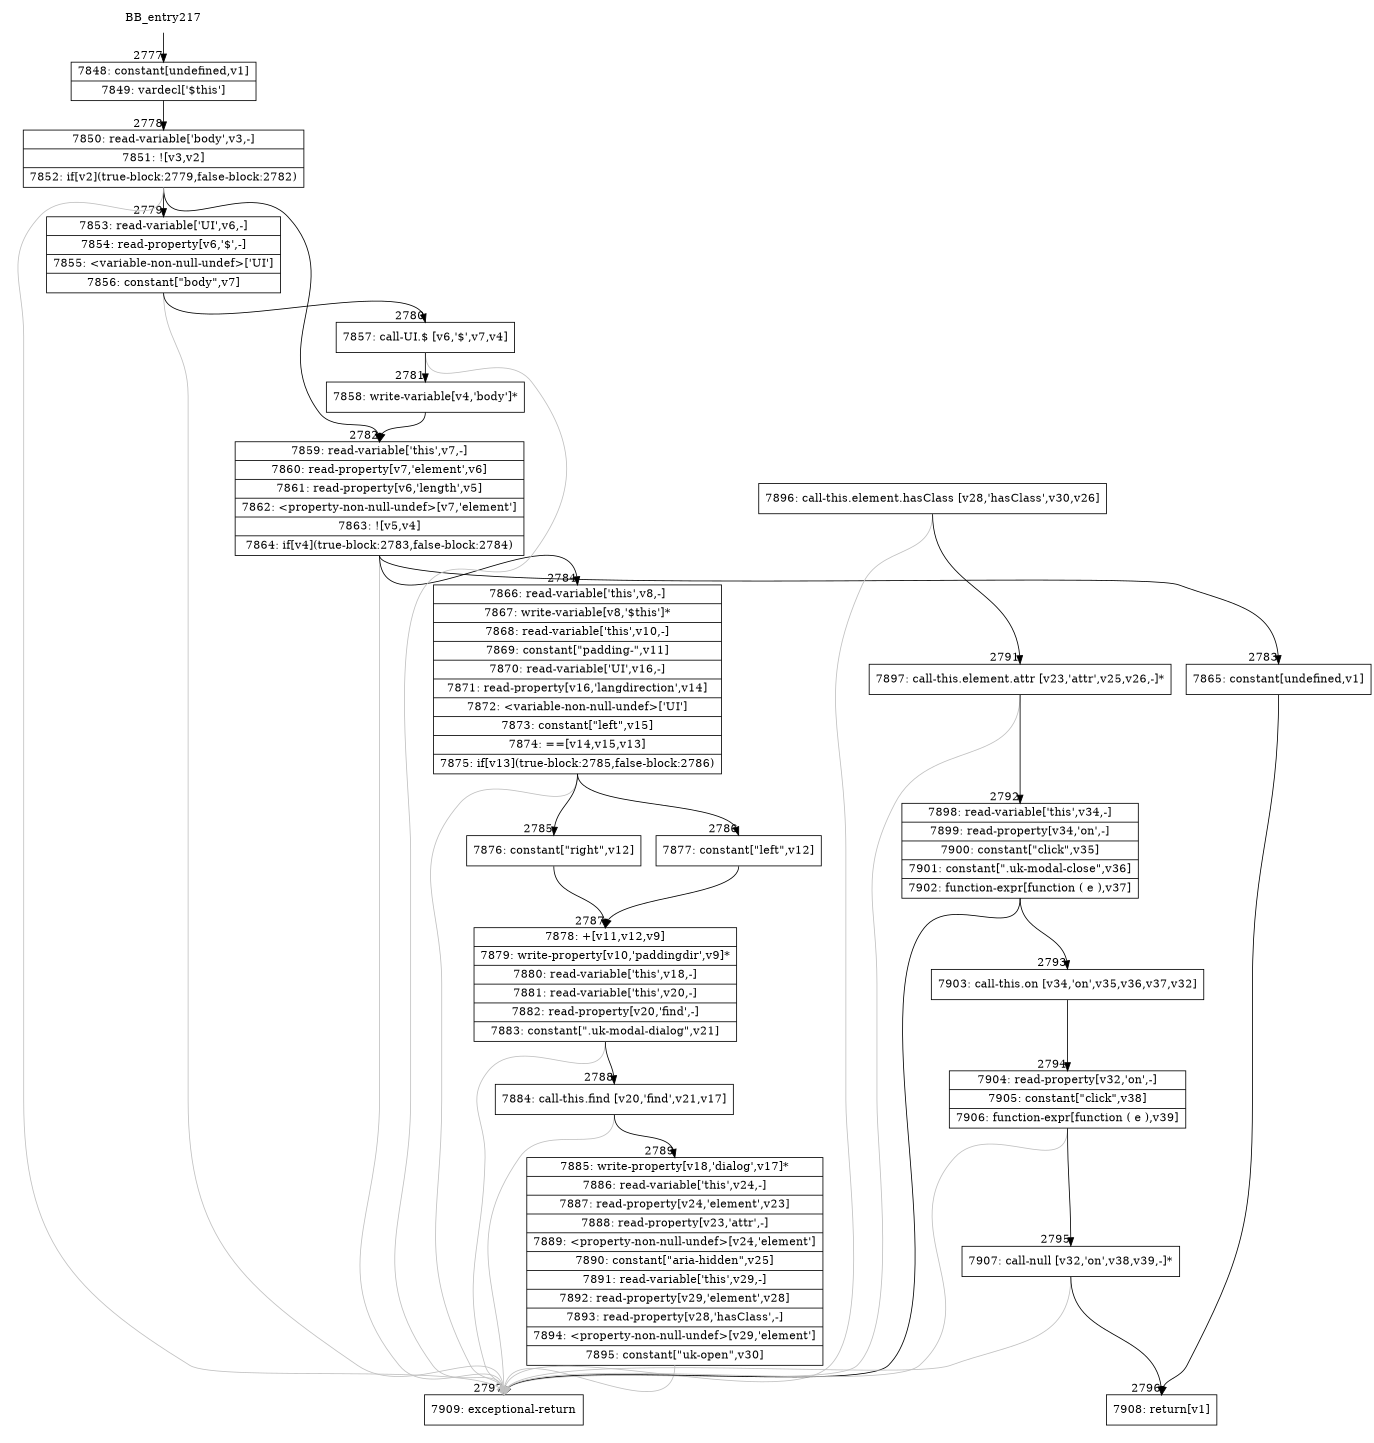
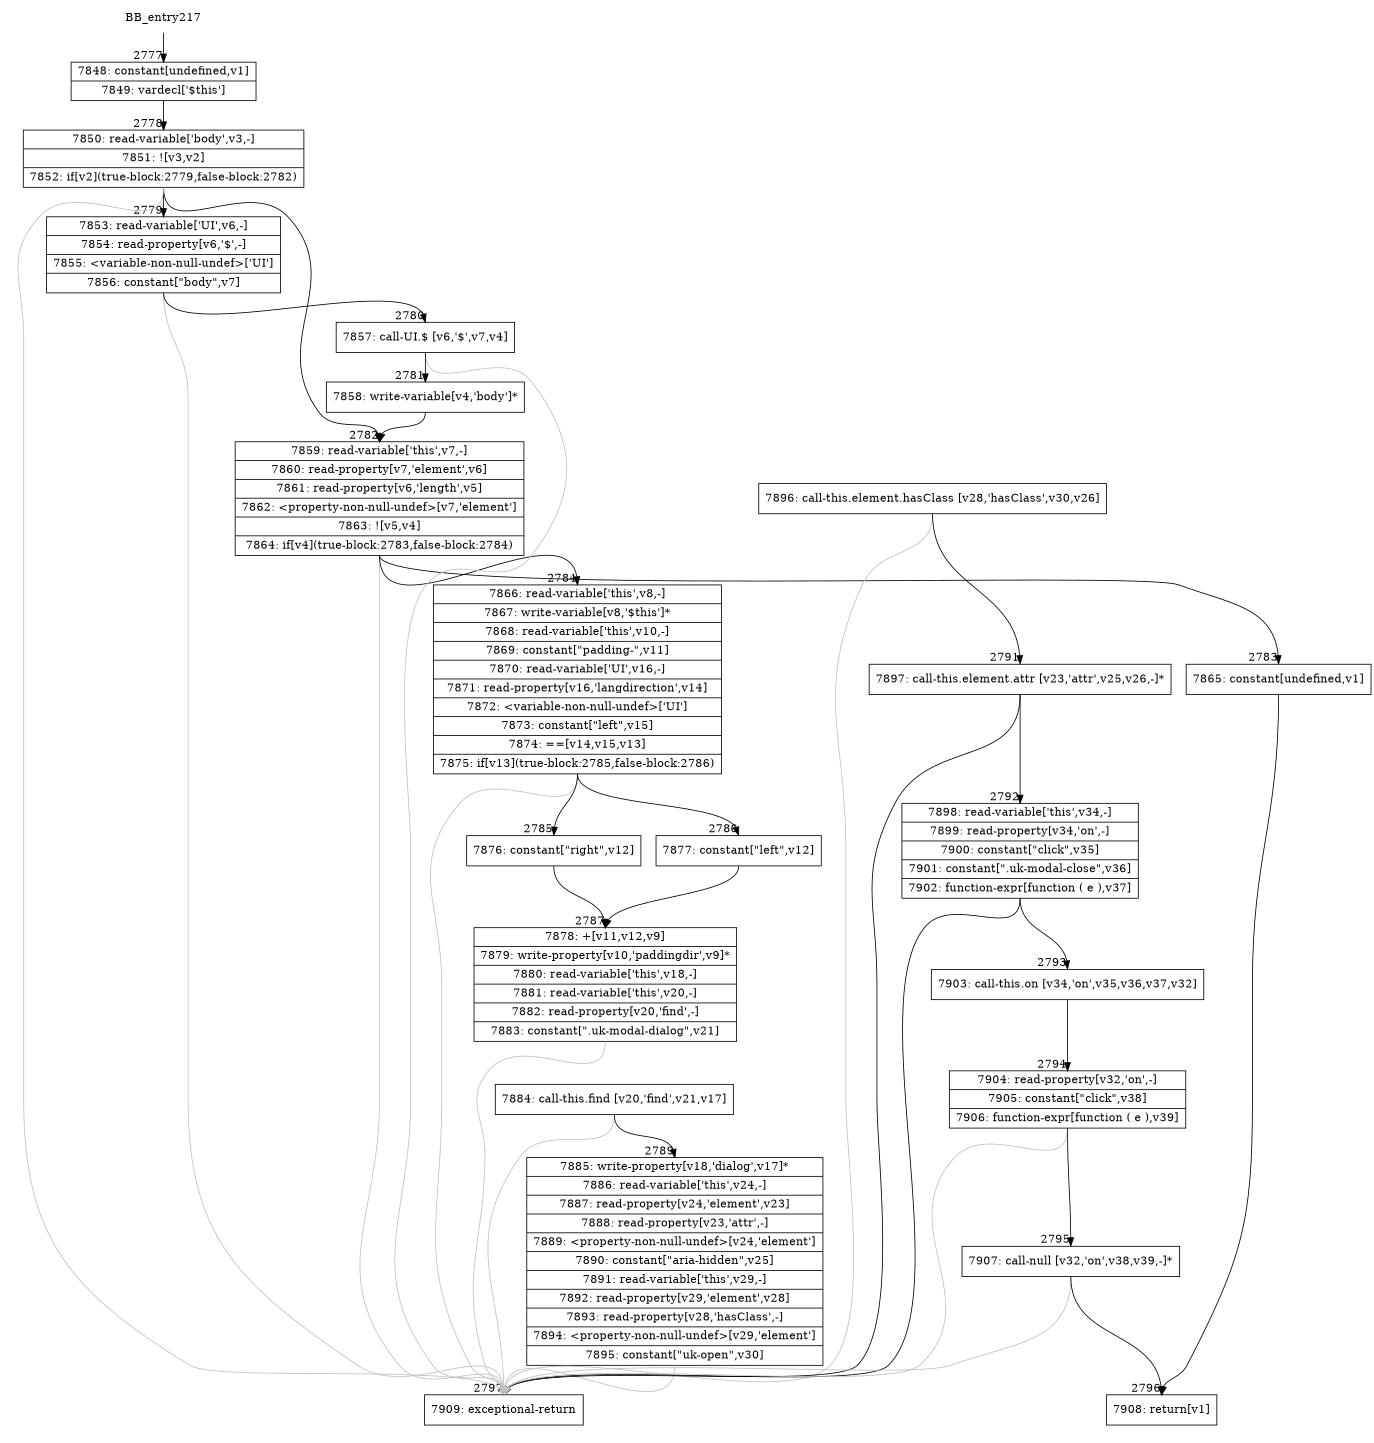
edge "7878: +[v11,v12,v9]" -> "7884: call-this.find [v20,'find',v21,v17]": removed
edge "7897: call-this.element.attr [v23,'attr',v25,v26,-]*" -> "7909: exceptional-return": color gray -> black
